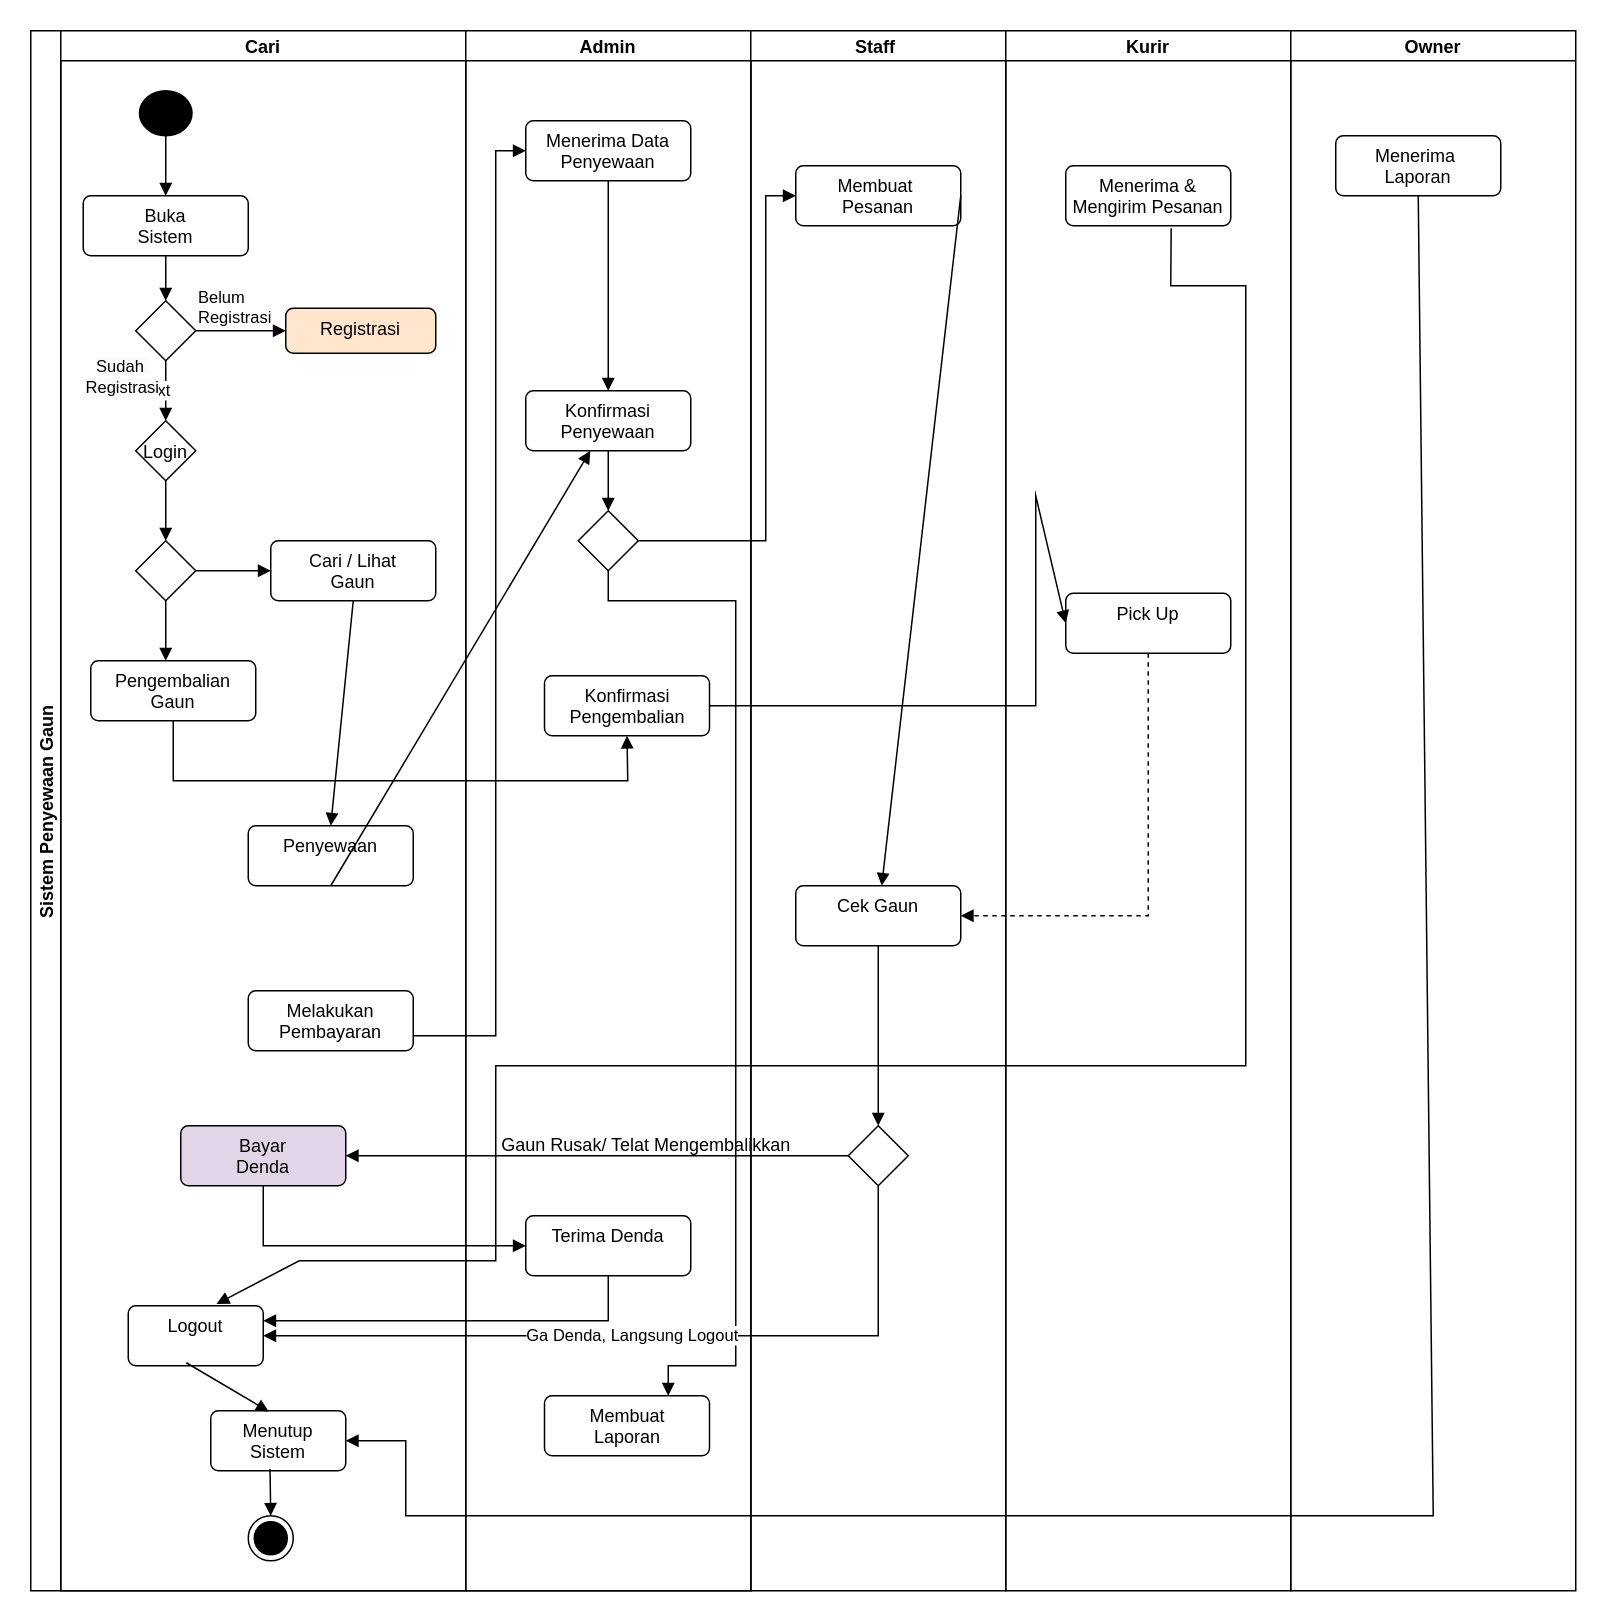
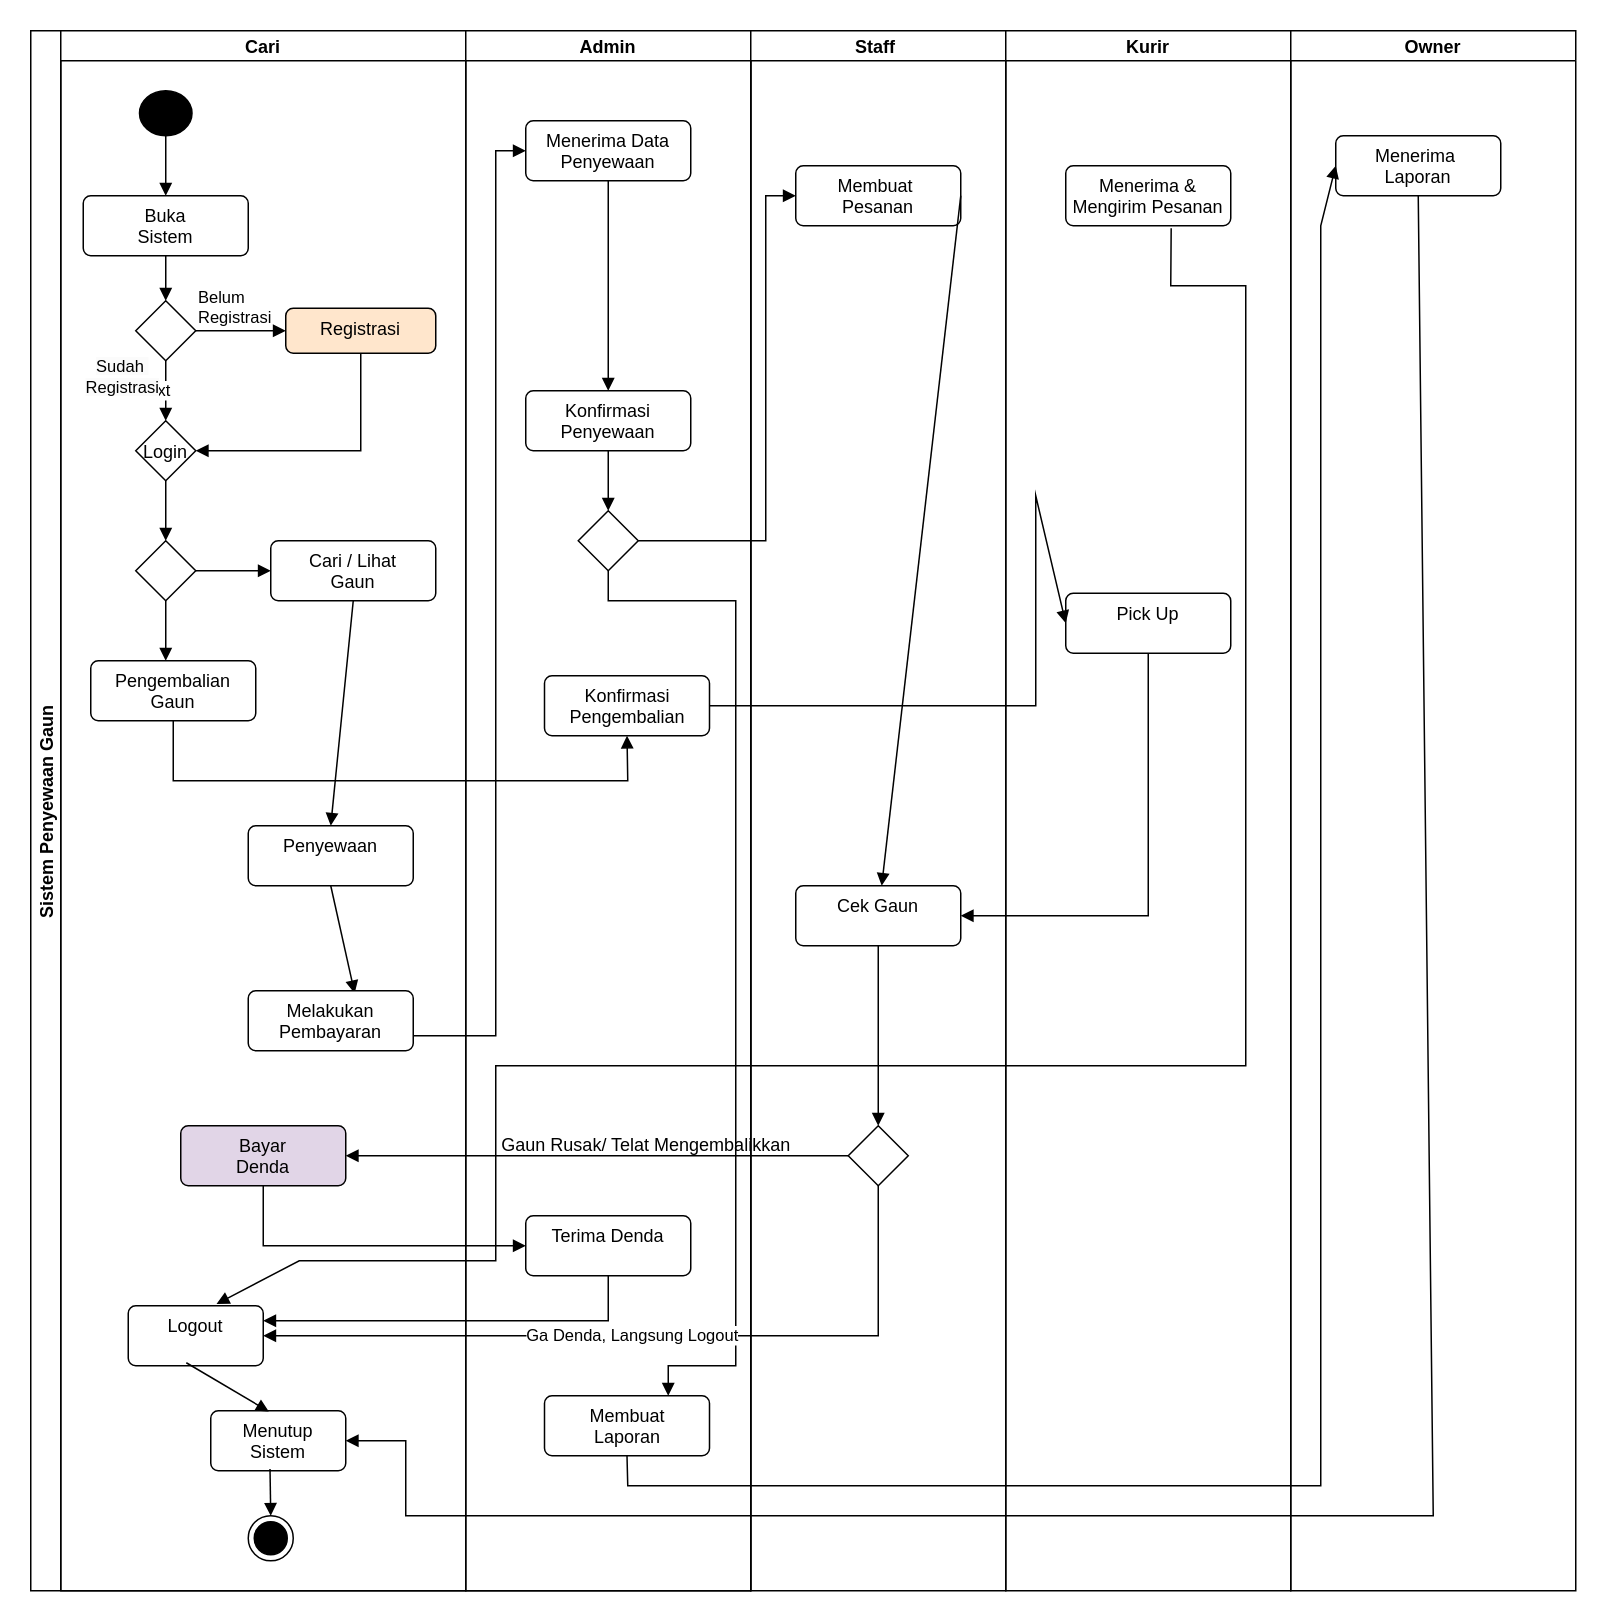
edge "Registrasi" -> "Login": added
edge "Penyewaan" -> "Konfirmasi Penyewaan": now "Penyewaan" -> "Melakukan Pembayaran"
edge "Pick Up" -> "Cek Gaun": style dashed -> solid
edge "Membuat Laporan" -> "Menerima Laporan": added
